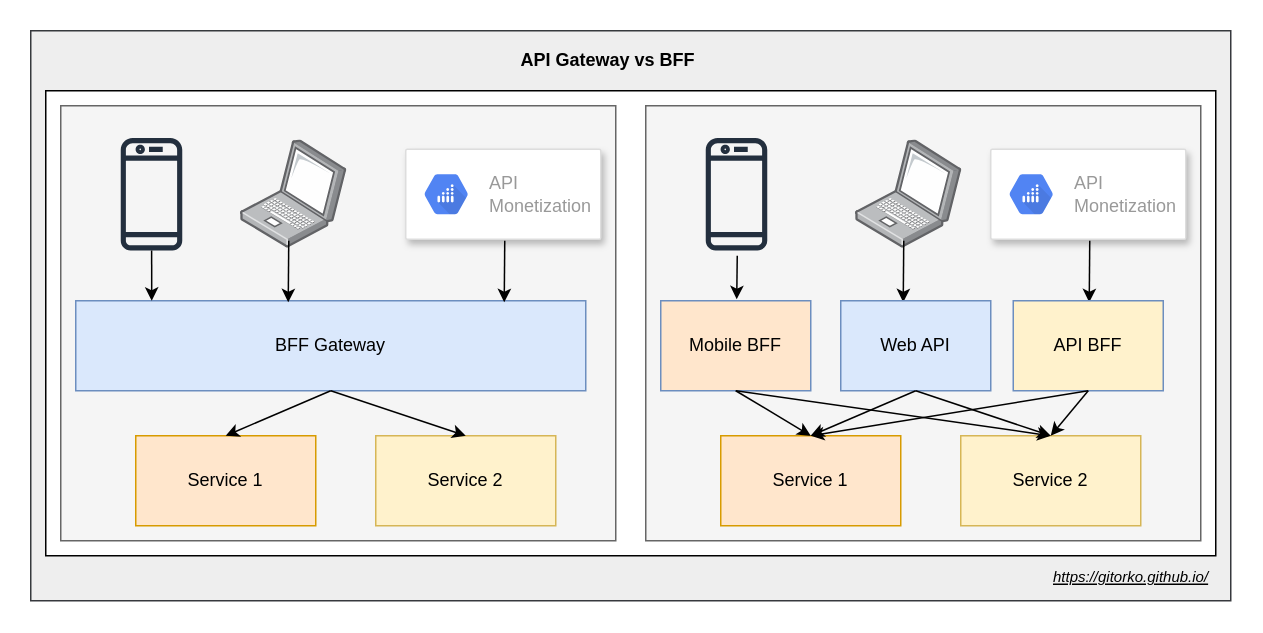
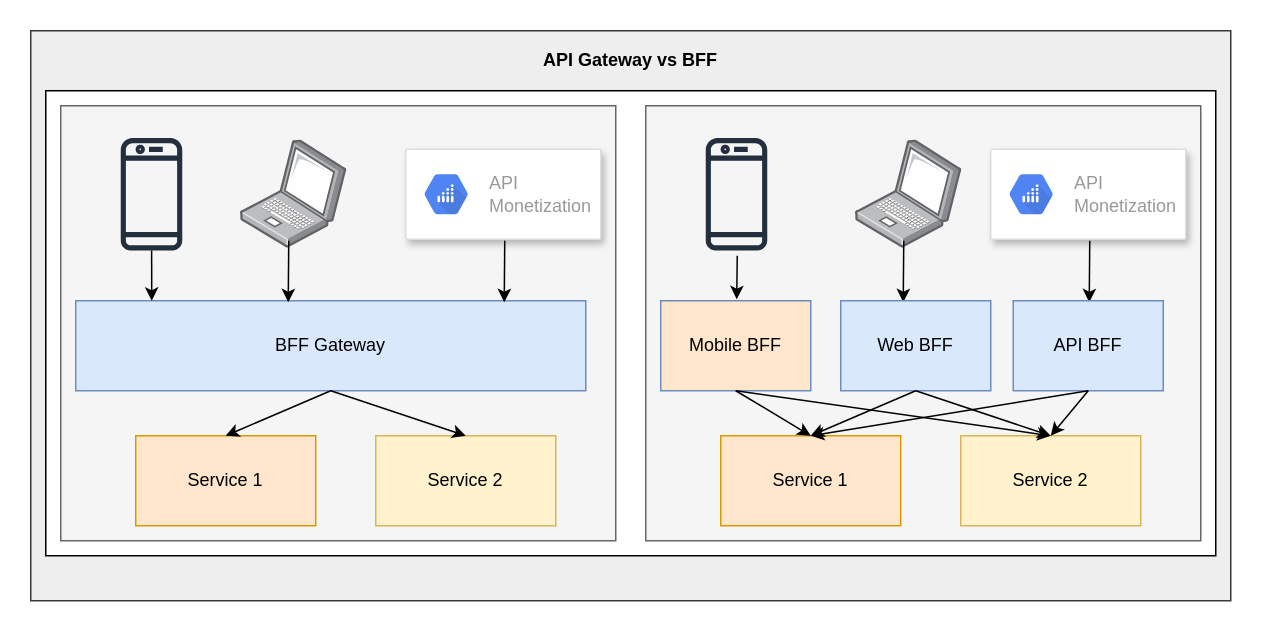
node "API Gateway vs BFF": moved (608, 61) -> (631, 61)
node "Web API": label "Web API" -> "Web BFF"
node "API BFF": fillcolor #fff2cc -> #dae8fc
node "https://gitorko.github.io/": removed
